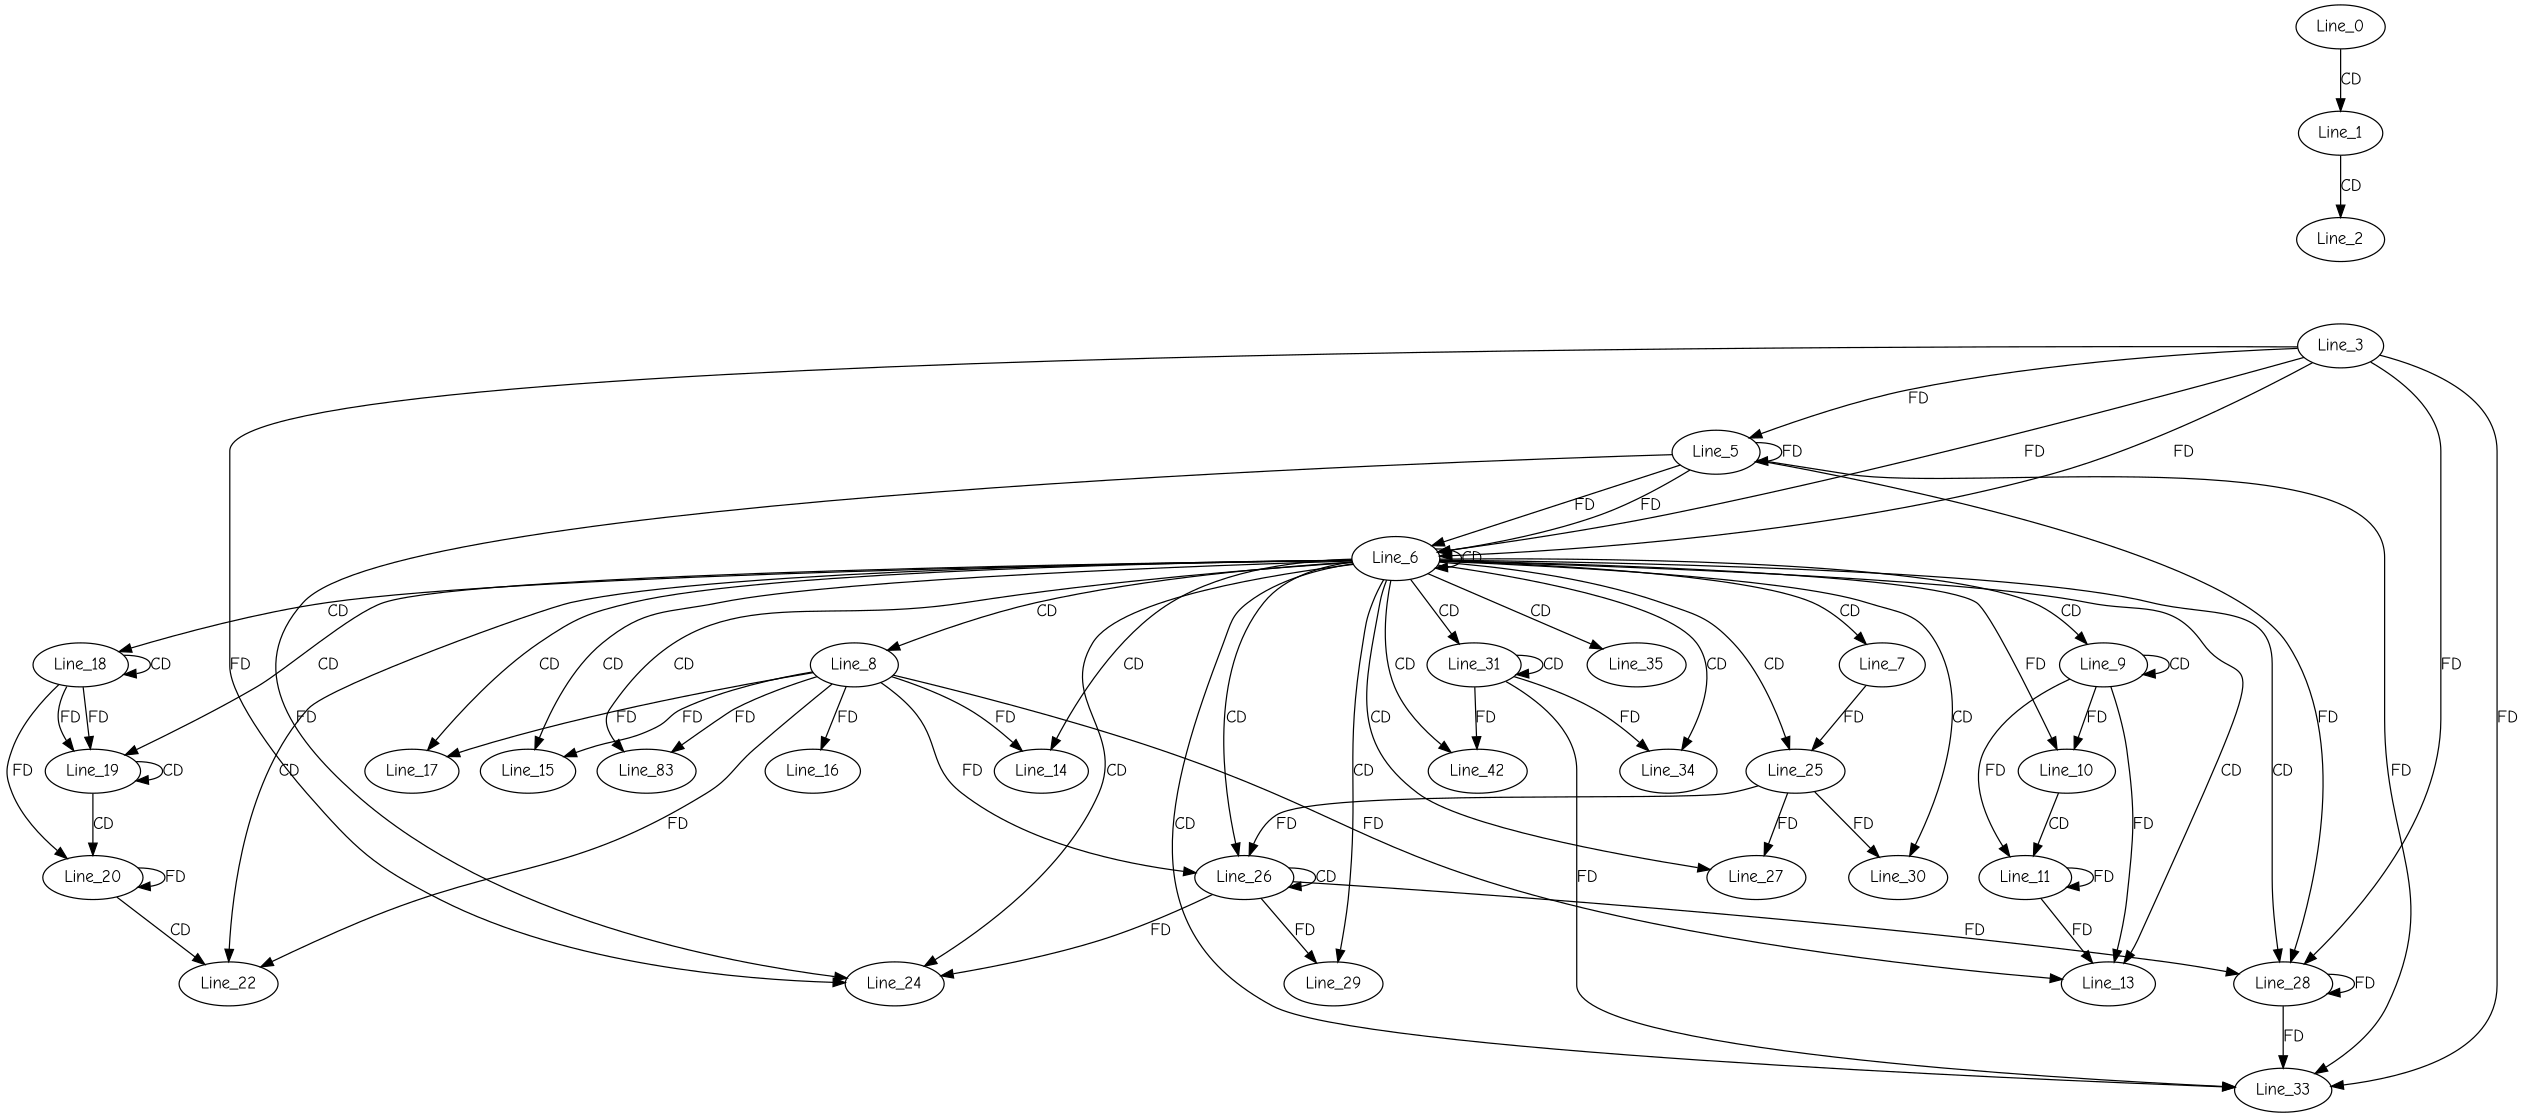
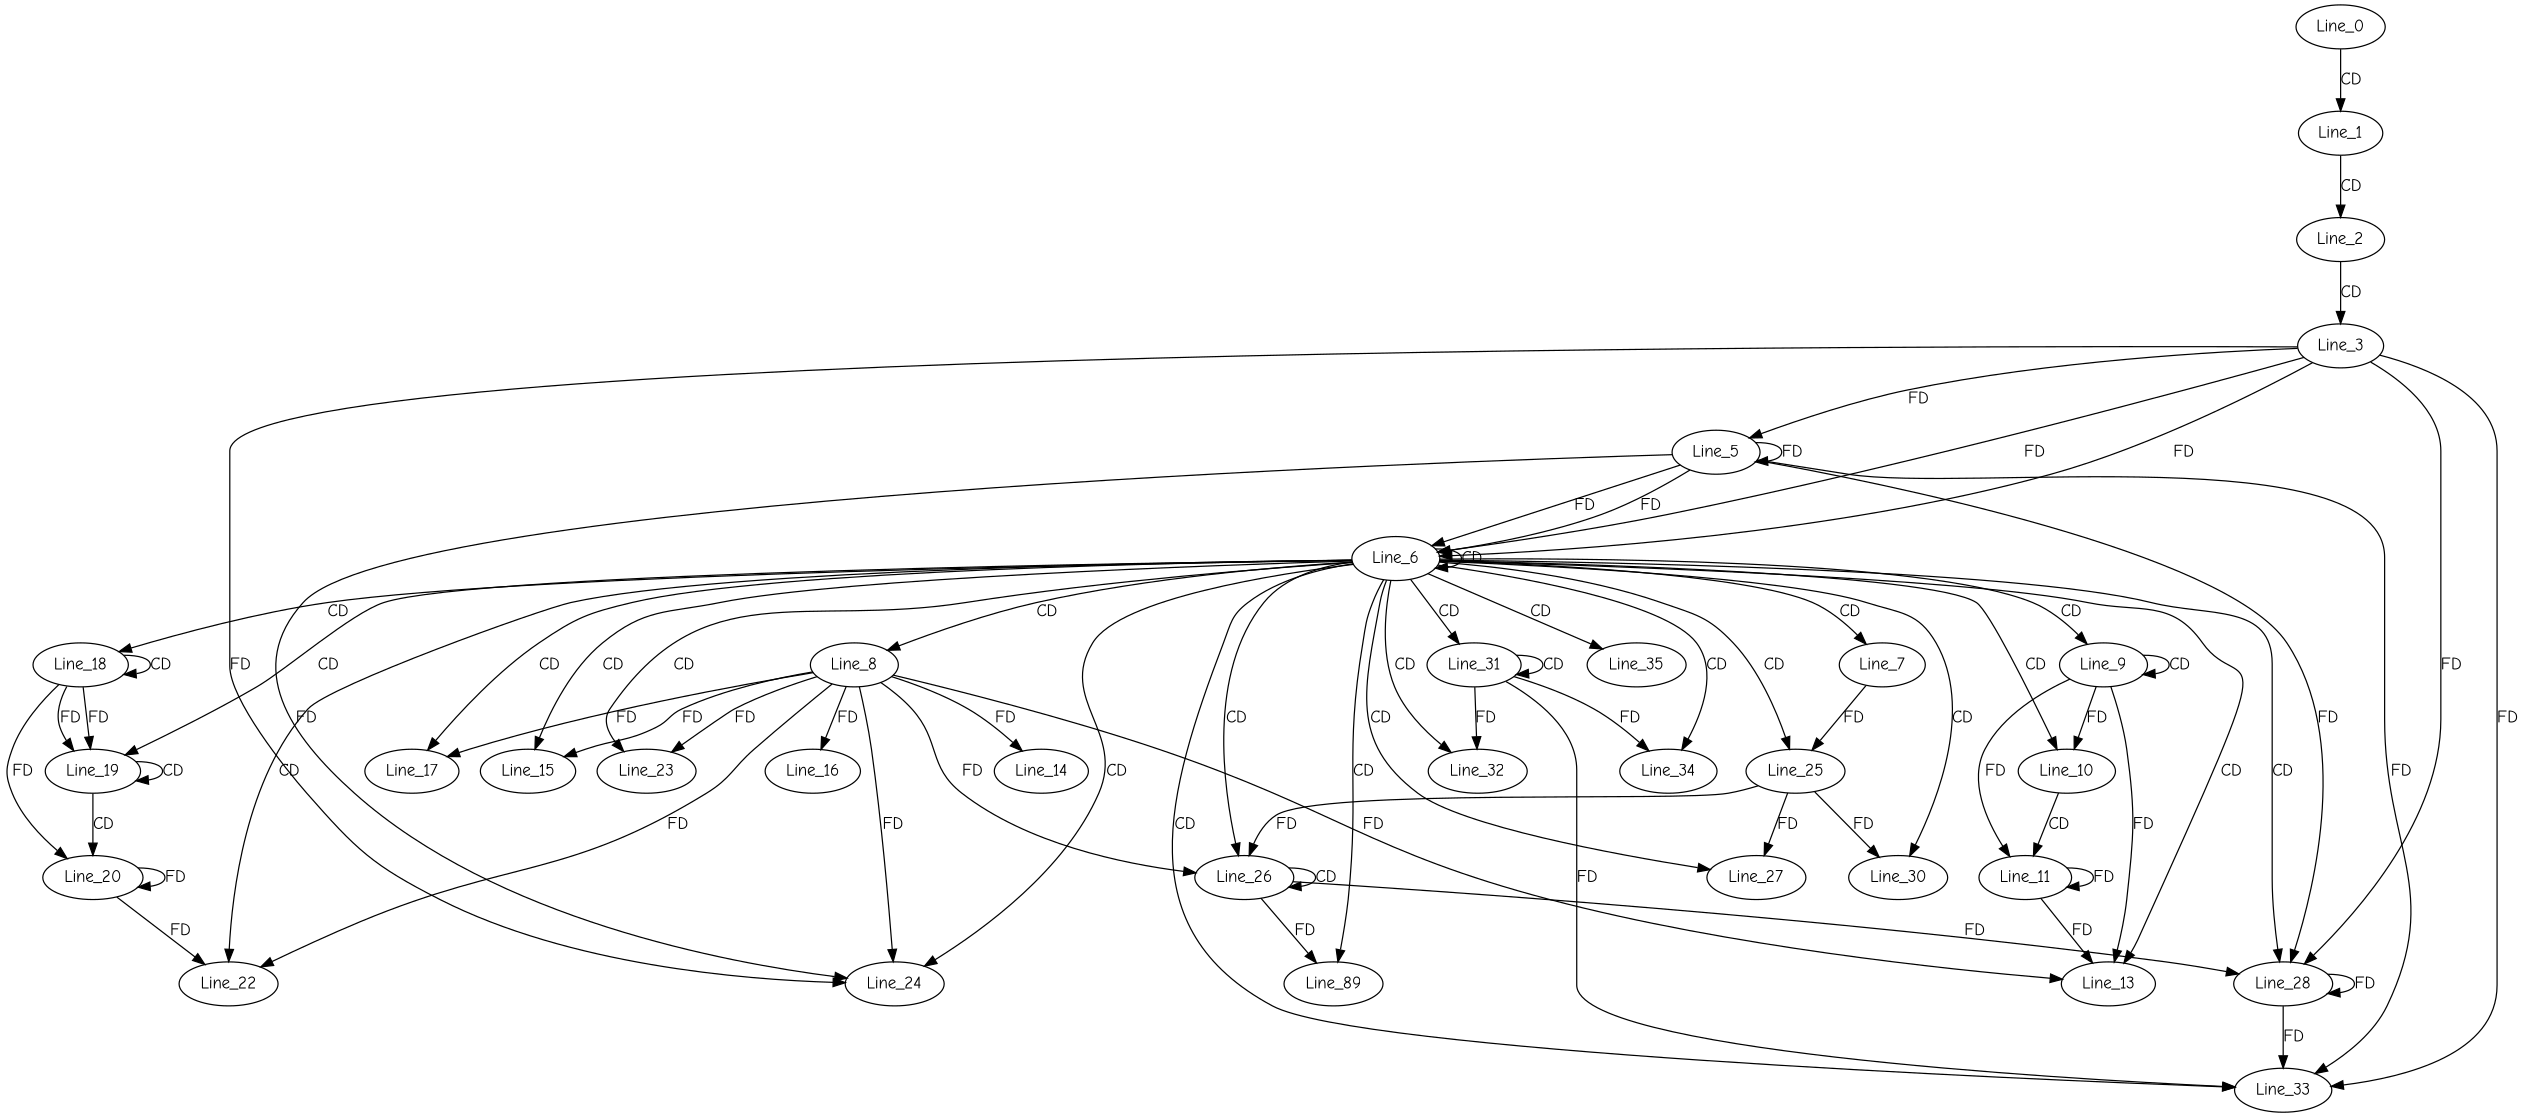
edge "Line_2" -> "Line_3": added, label "CD"
edge "Line_6" -> "Line_14": removed, label "CD"
edge "Line_6" -> "Line_10": label "FD" -> "CD"
node "Line_83": label "Line_83" -> "Line_23"
node "Line_42": label "Line_42" -> "Line_32"
edge "Line_20" -> "Line_22": label "CD" -> "FD"
edge "Line_26" -> "Line_24": now "Line_8" -> "Line_24"
node "Line_29": label "Line_29" -> "Line_89"
